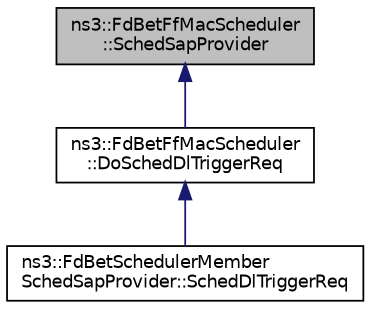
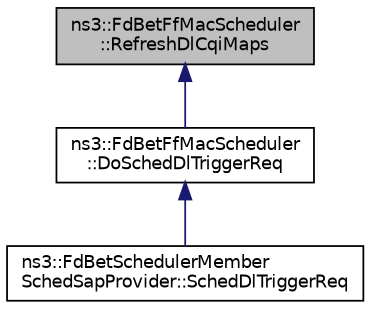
node "ns3::FdBetFfMacScheduler ::SchedSapProvider": label "ns3::FdBetFfMacScheduler ::SchedSapProvider" -> "ns3::FdBetFfMacScheduler ::RefreshDlCqiMaps"
